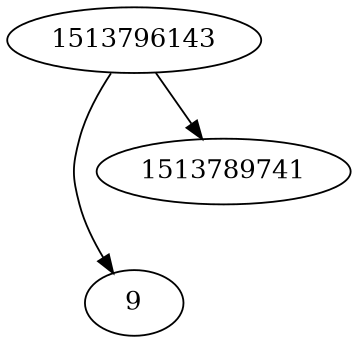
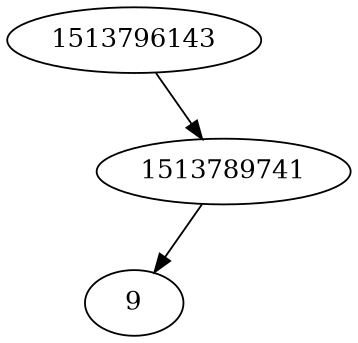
edge "1513796143" -> "9": now "1513789741" -> "9"
